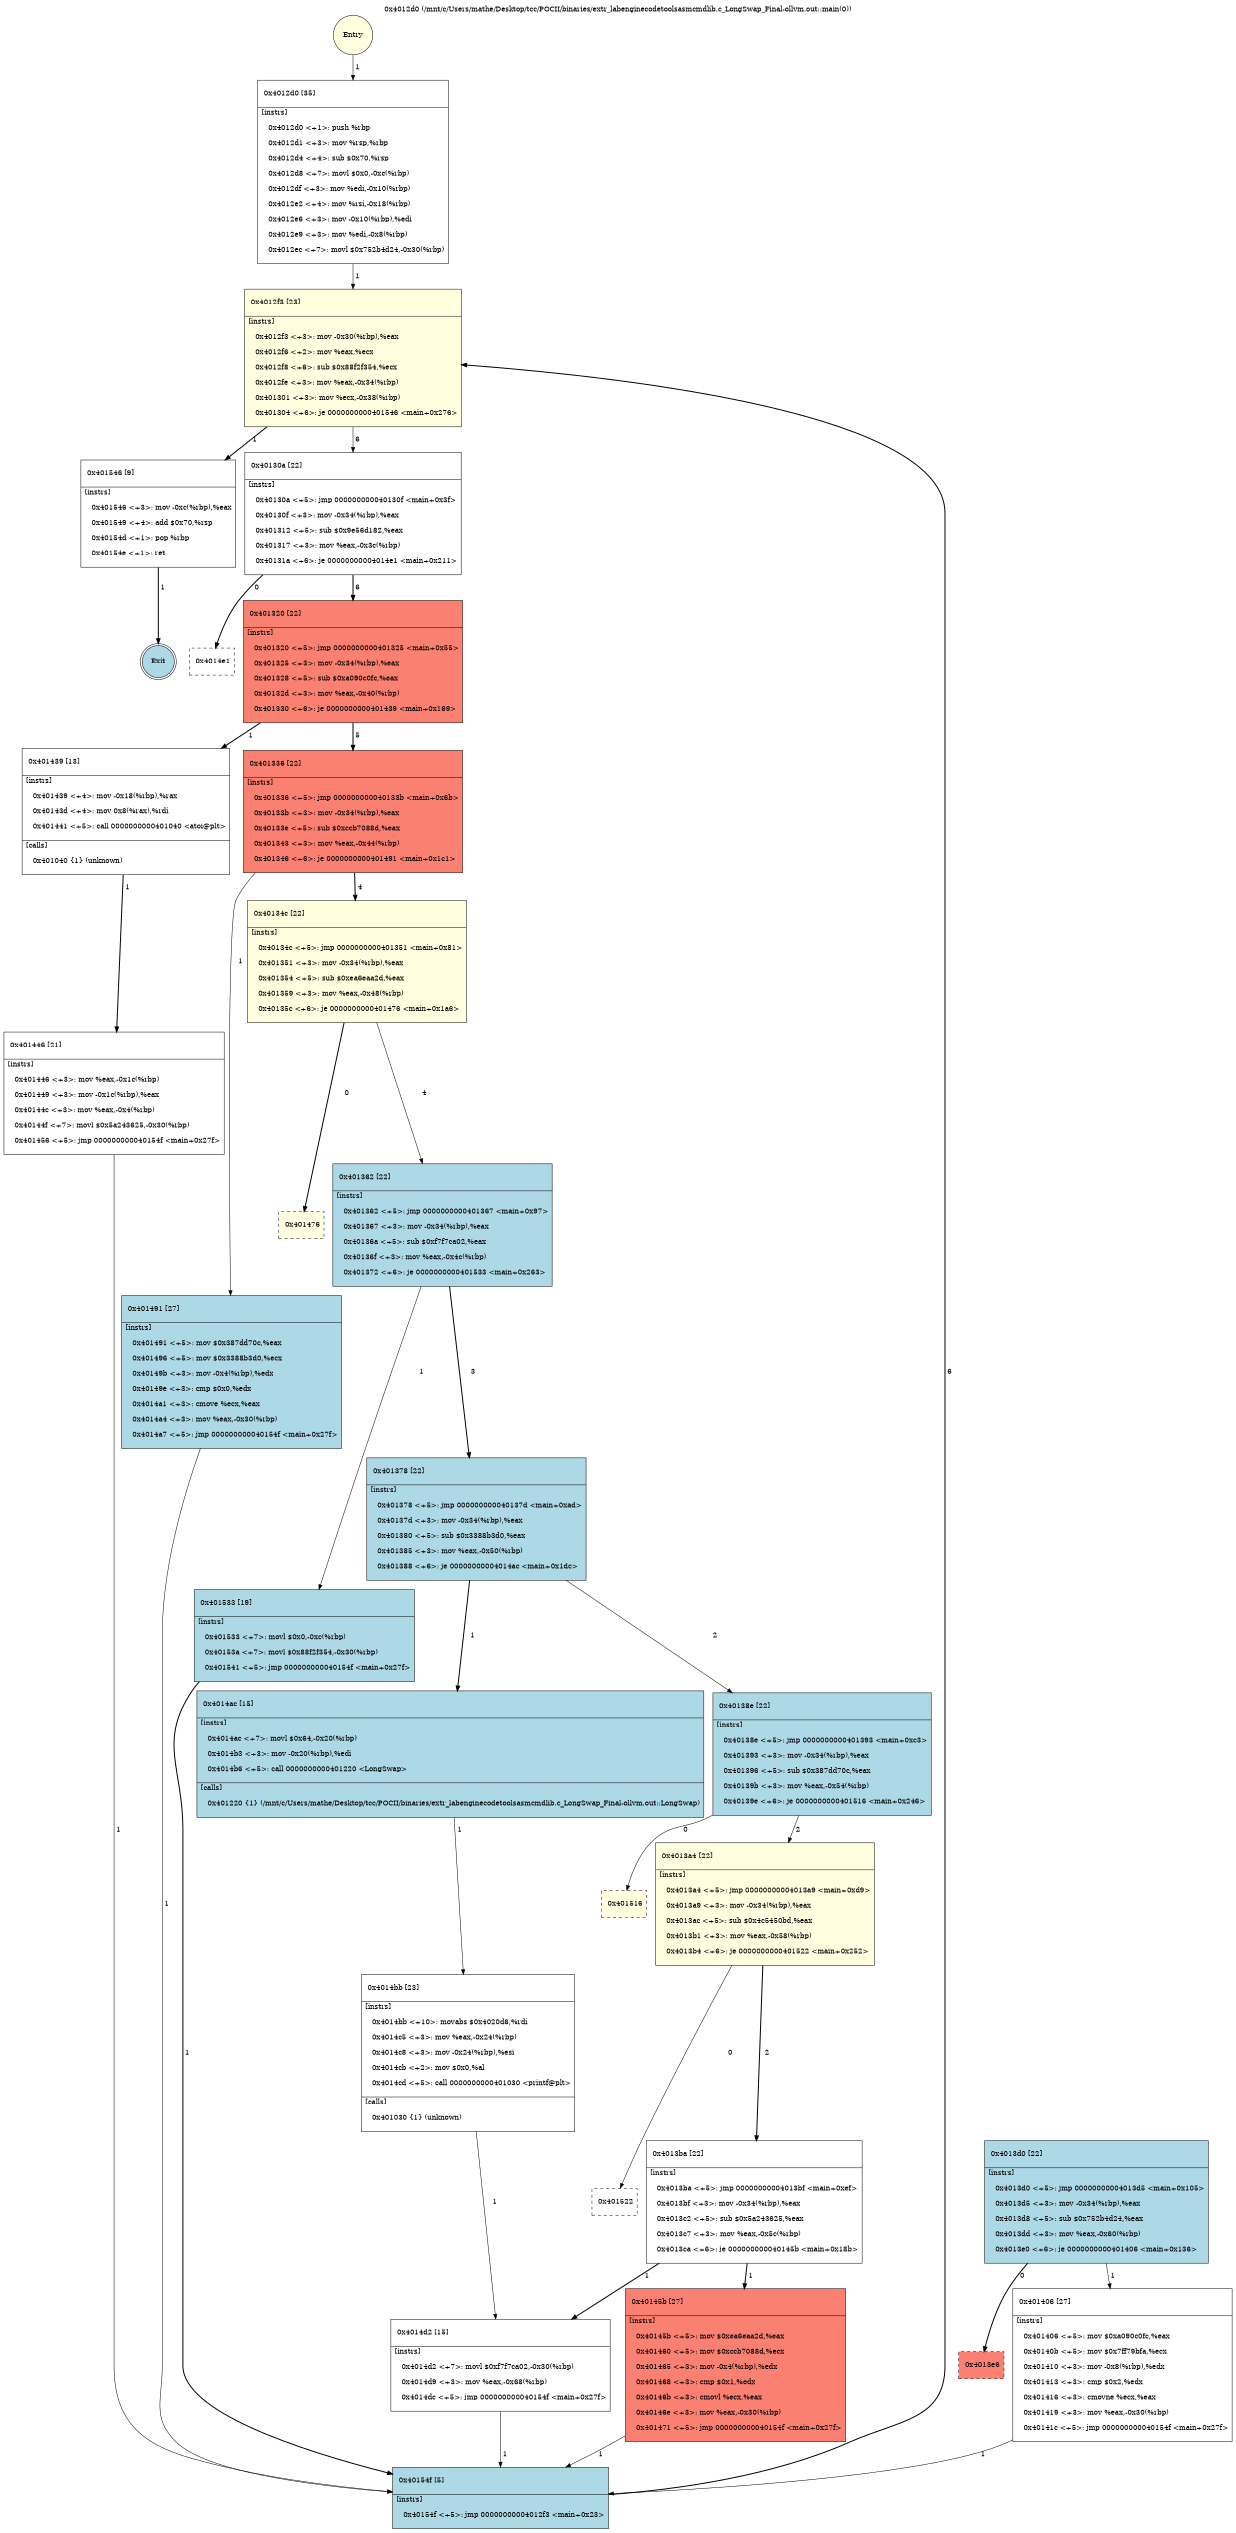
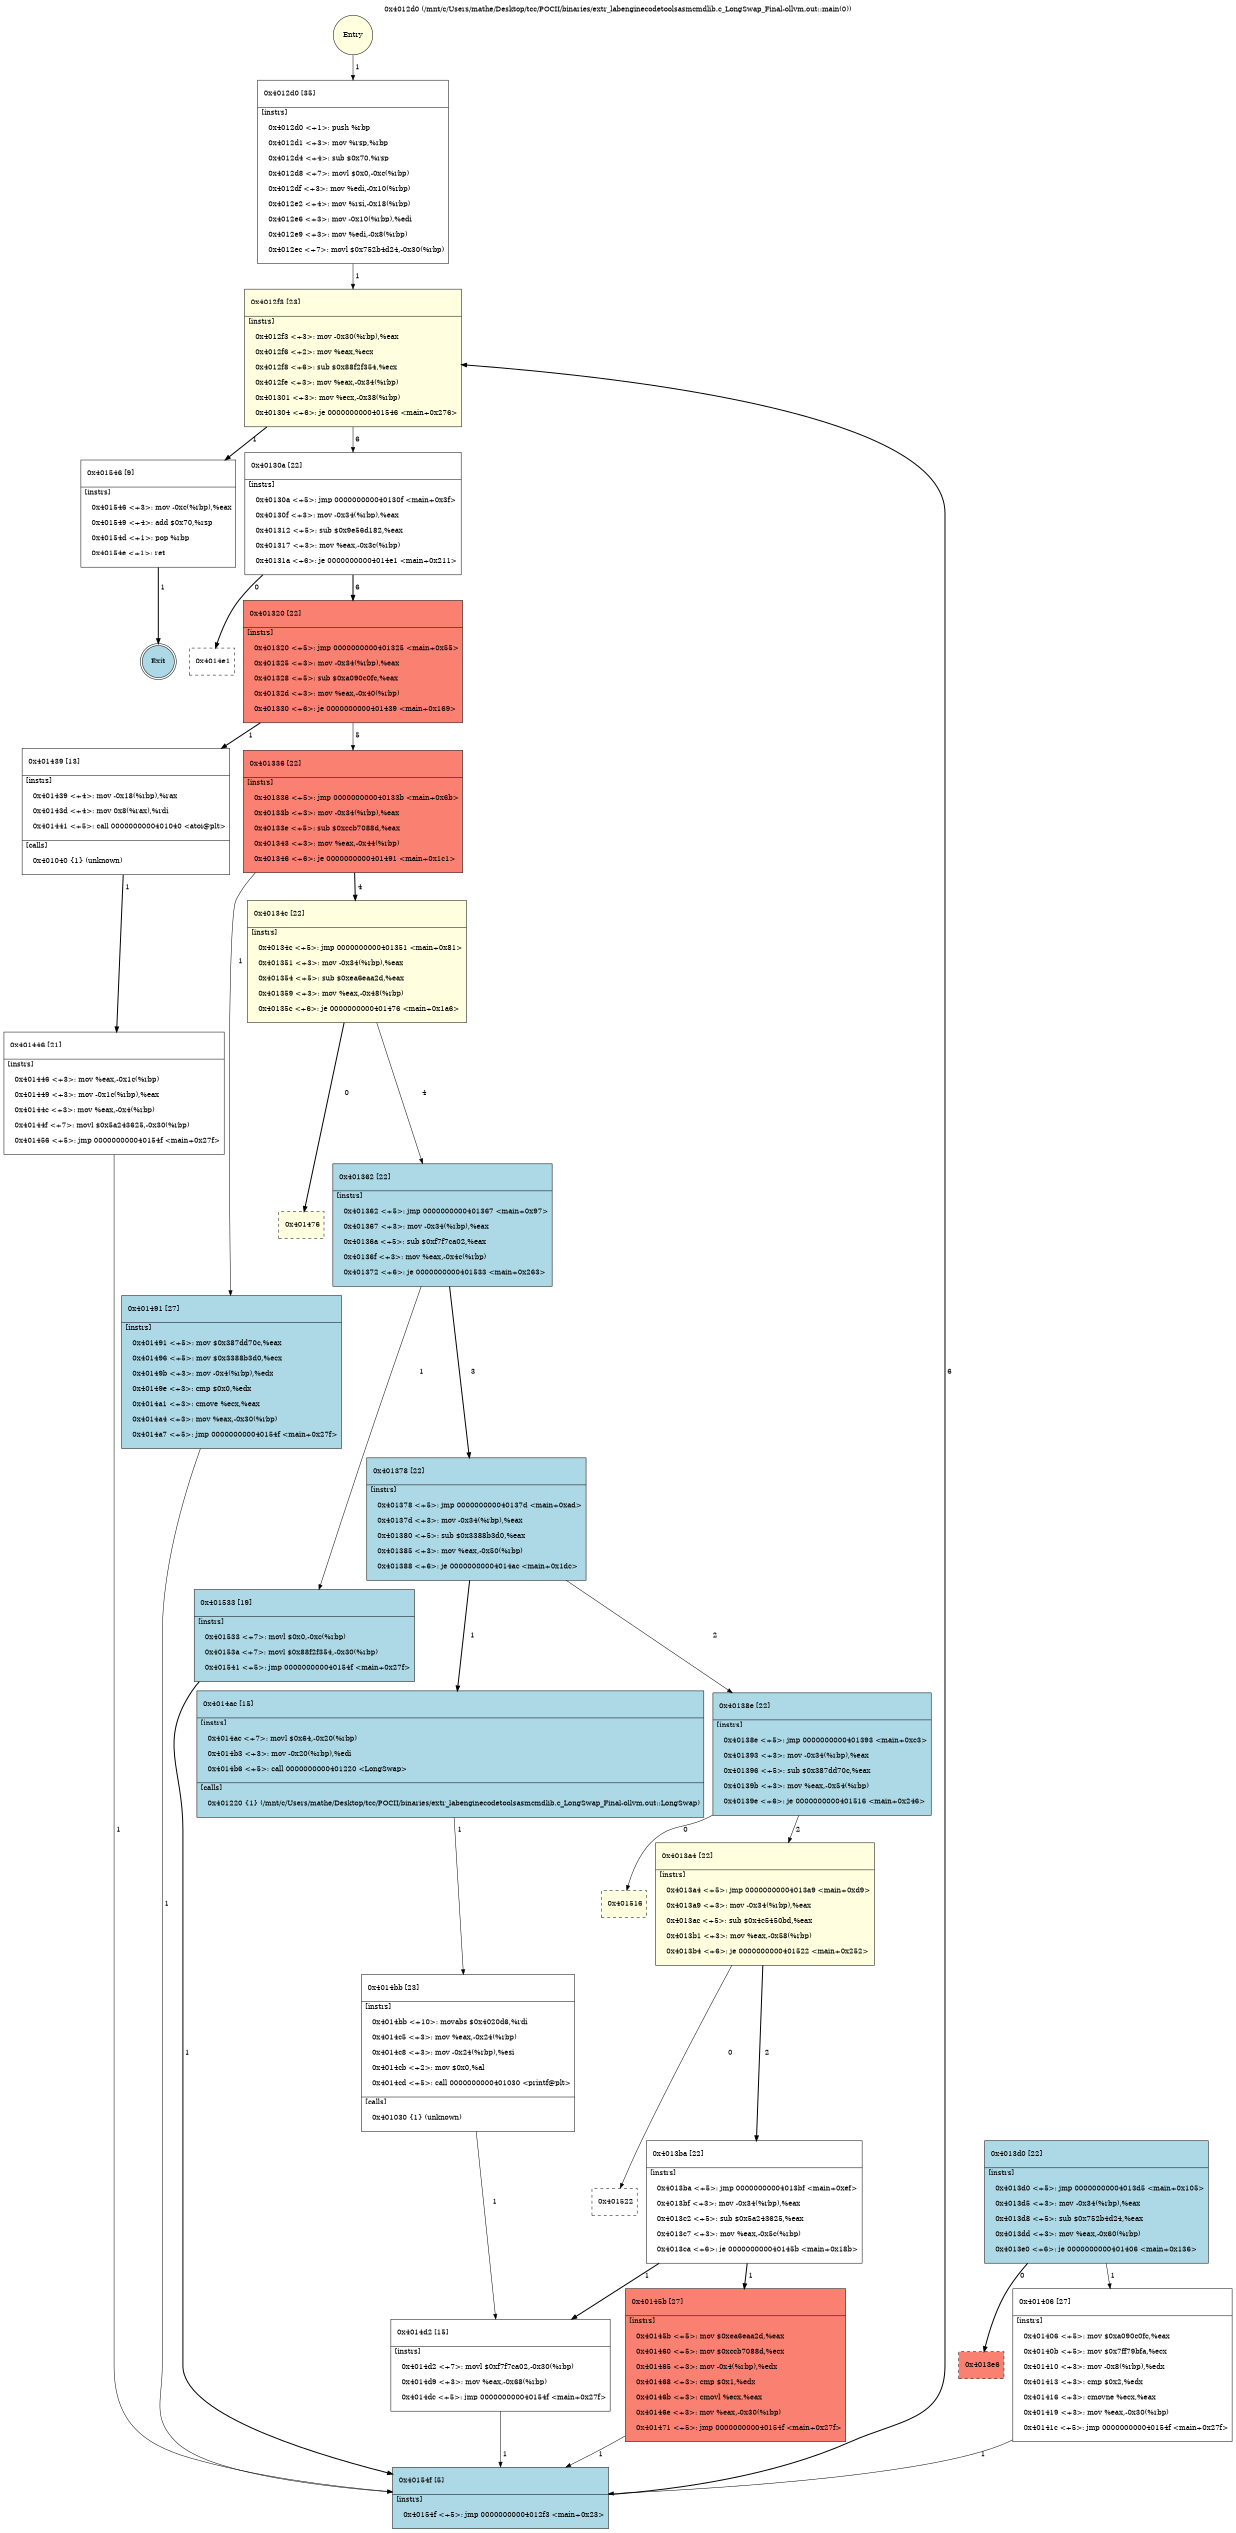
edge "0x401320 [22]" -> "0x401336 [22]": style bold -> solid
